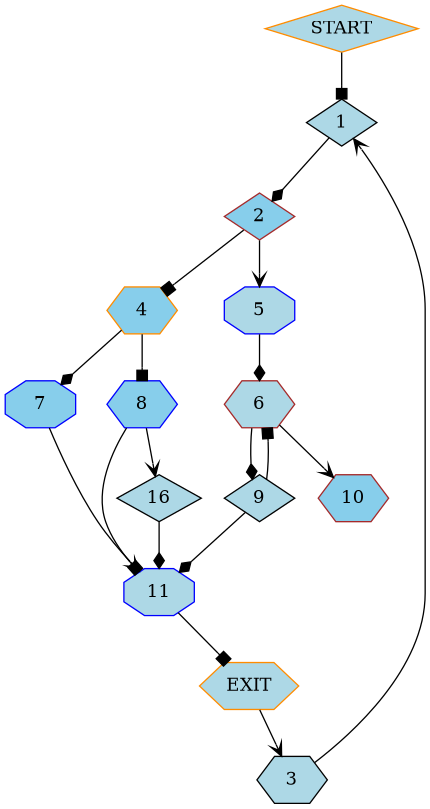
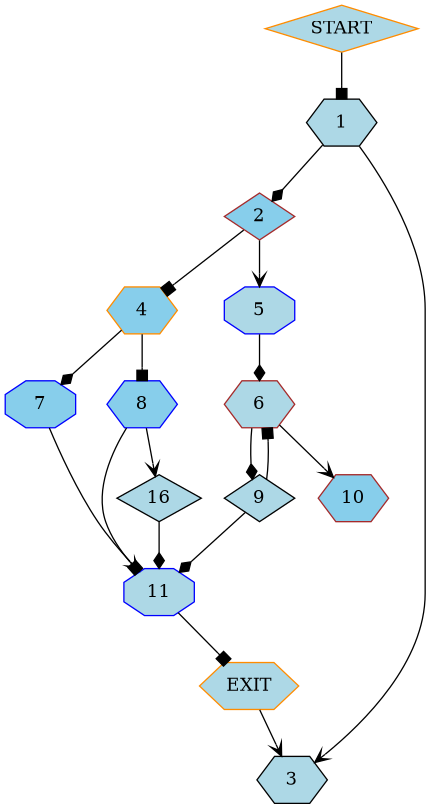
node "1": shape diamond -> hexagon
edge "3" -> "1": reversed
